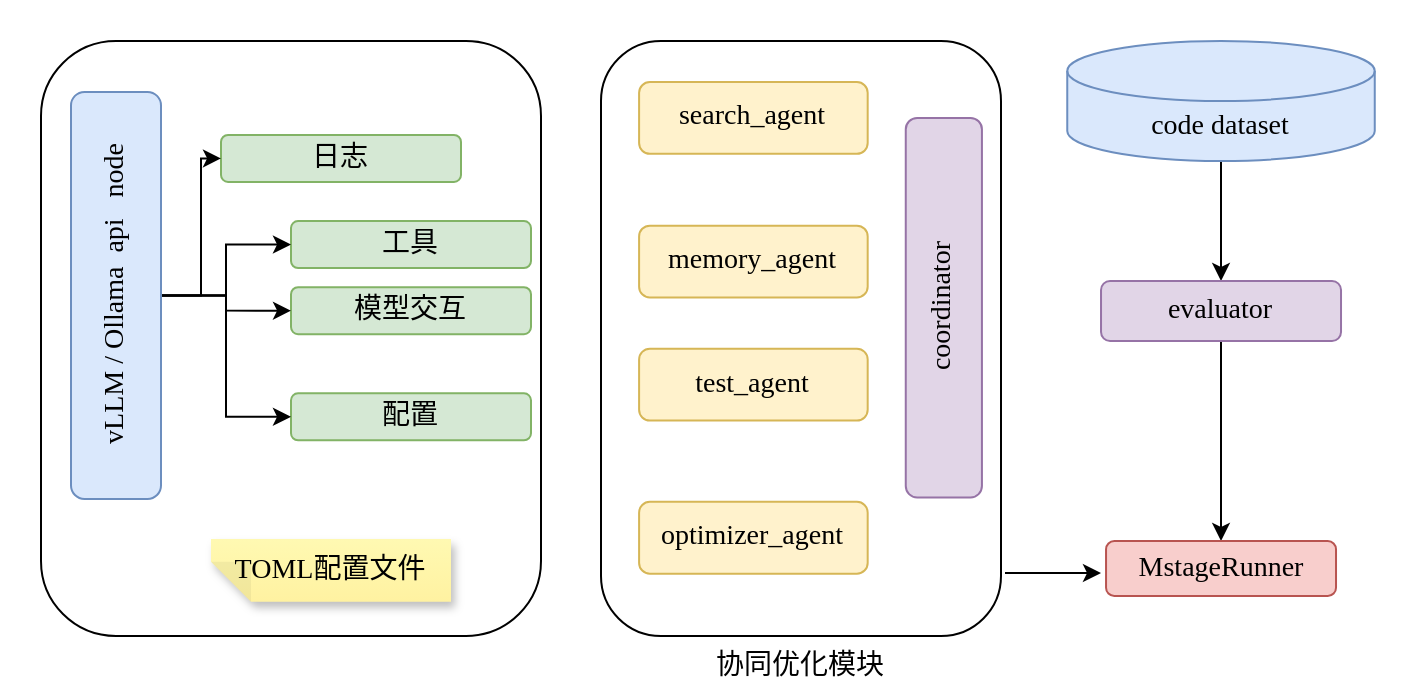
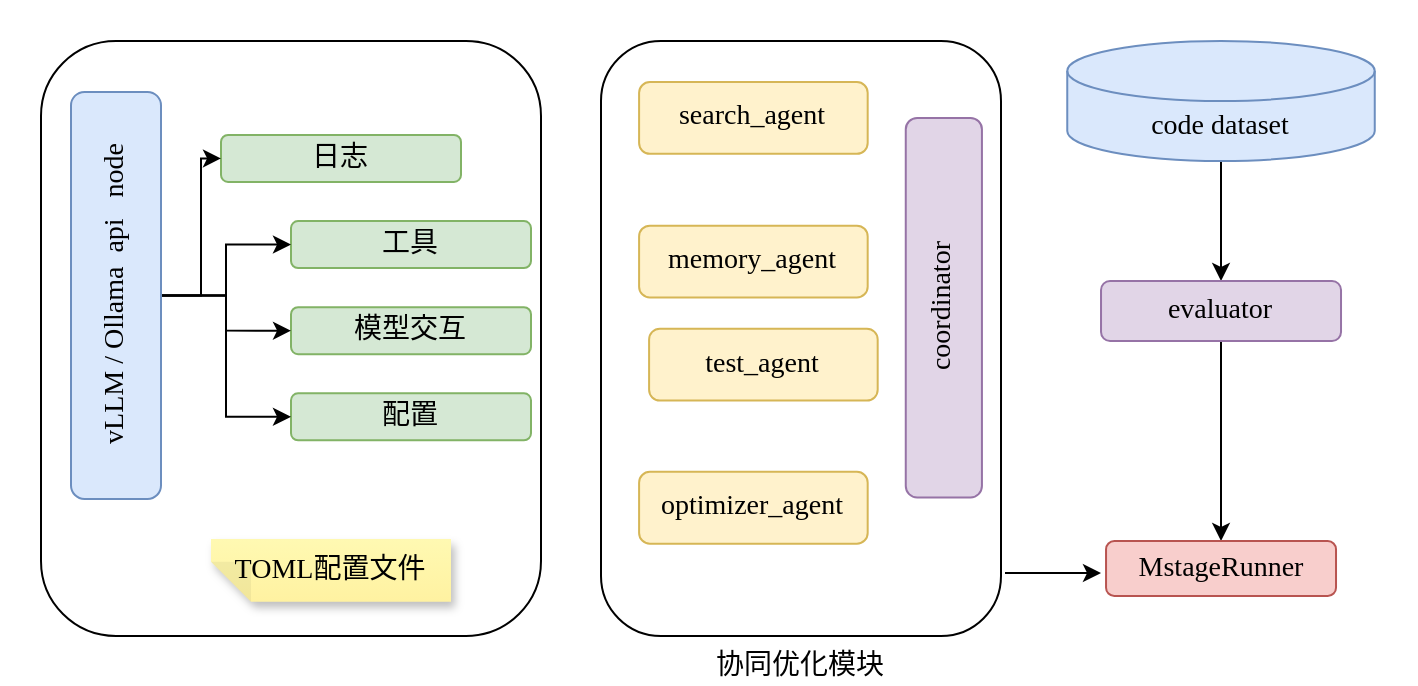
node "模型交互": moved (411, 311) -> (411, 331)
node "test_agent": moved (753, 385) -> (763, 365)
node "optimizer_agent": moved (753, 538) -> (753, 508)
